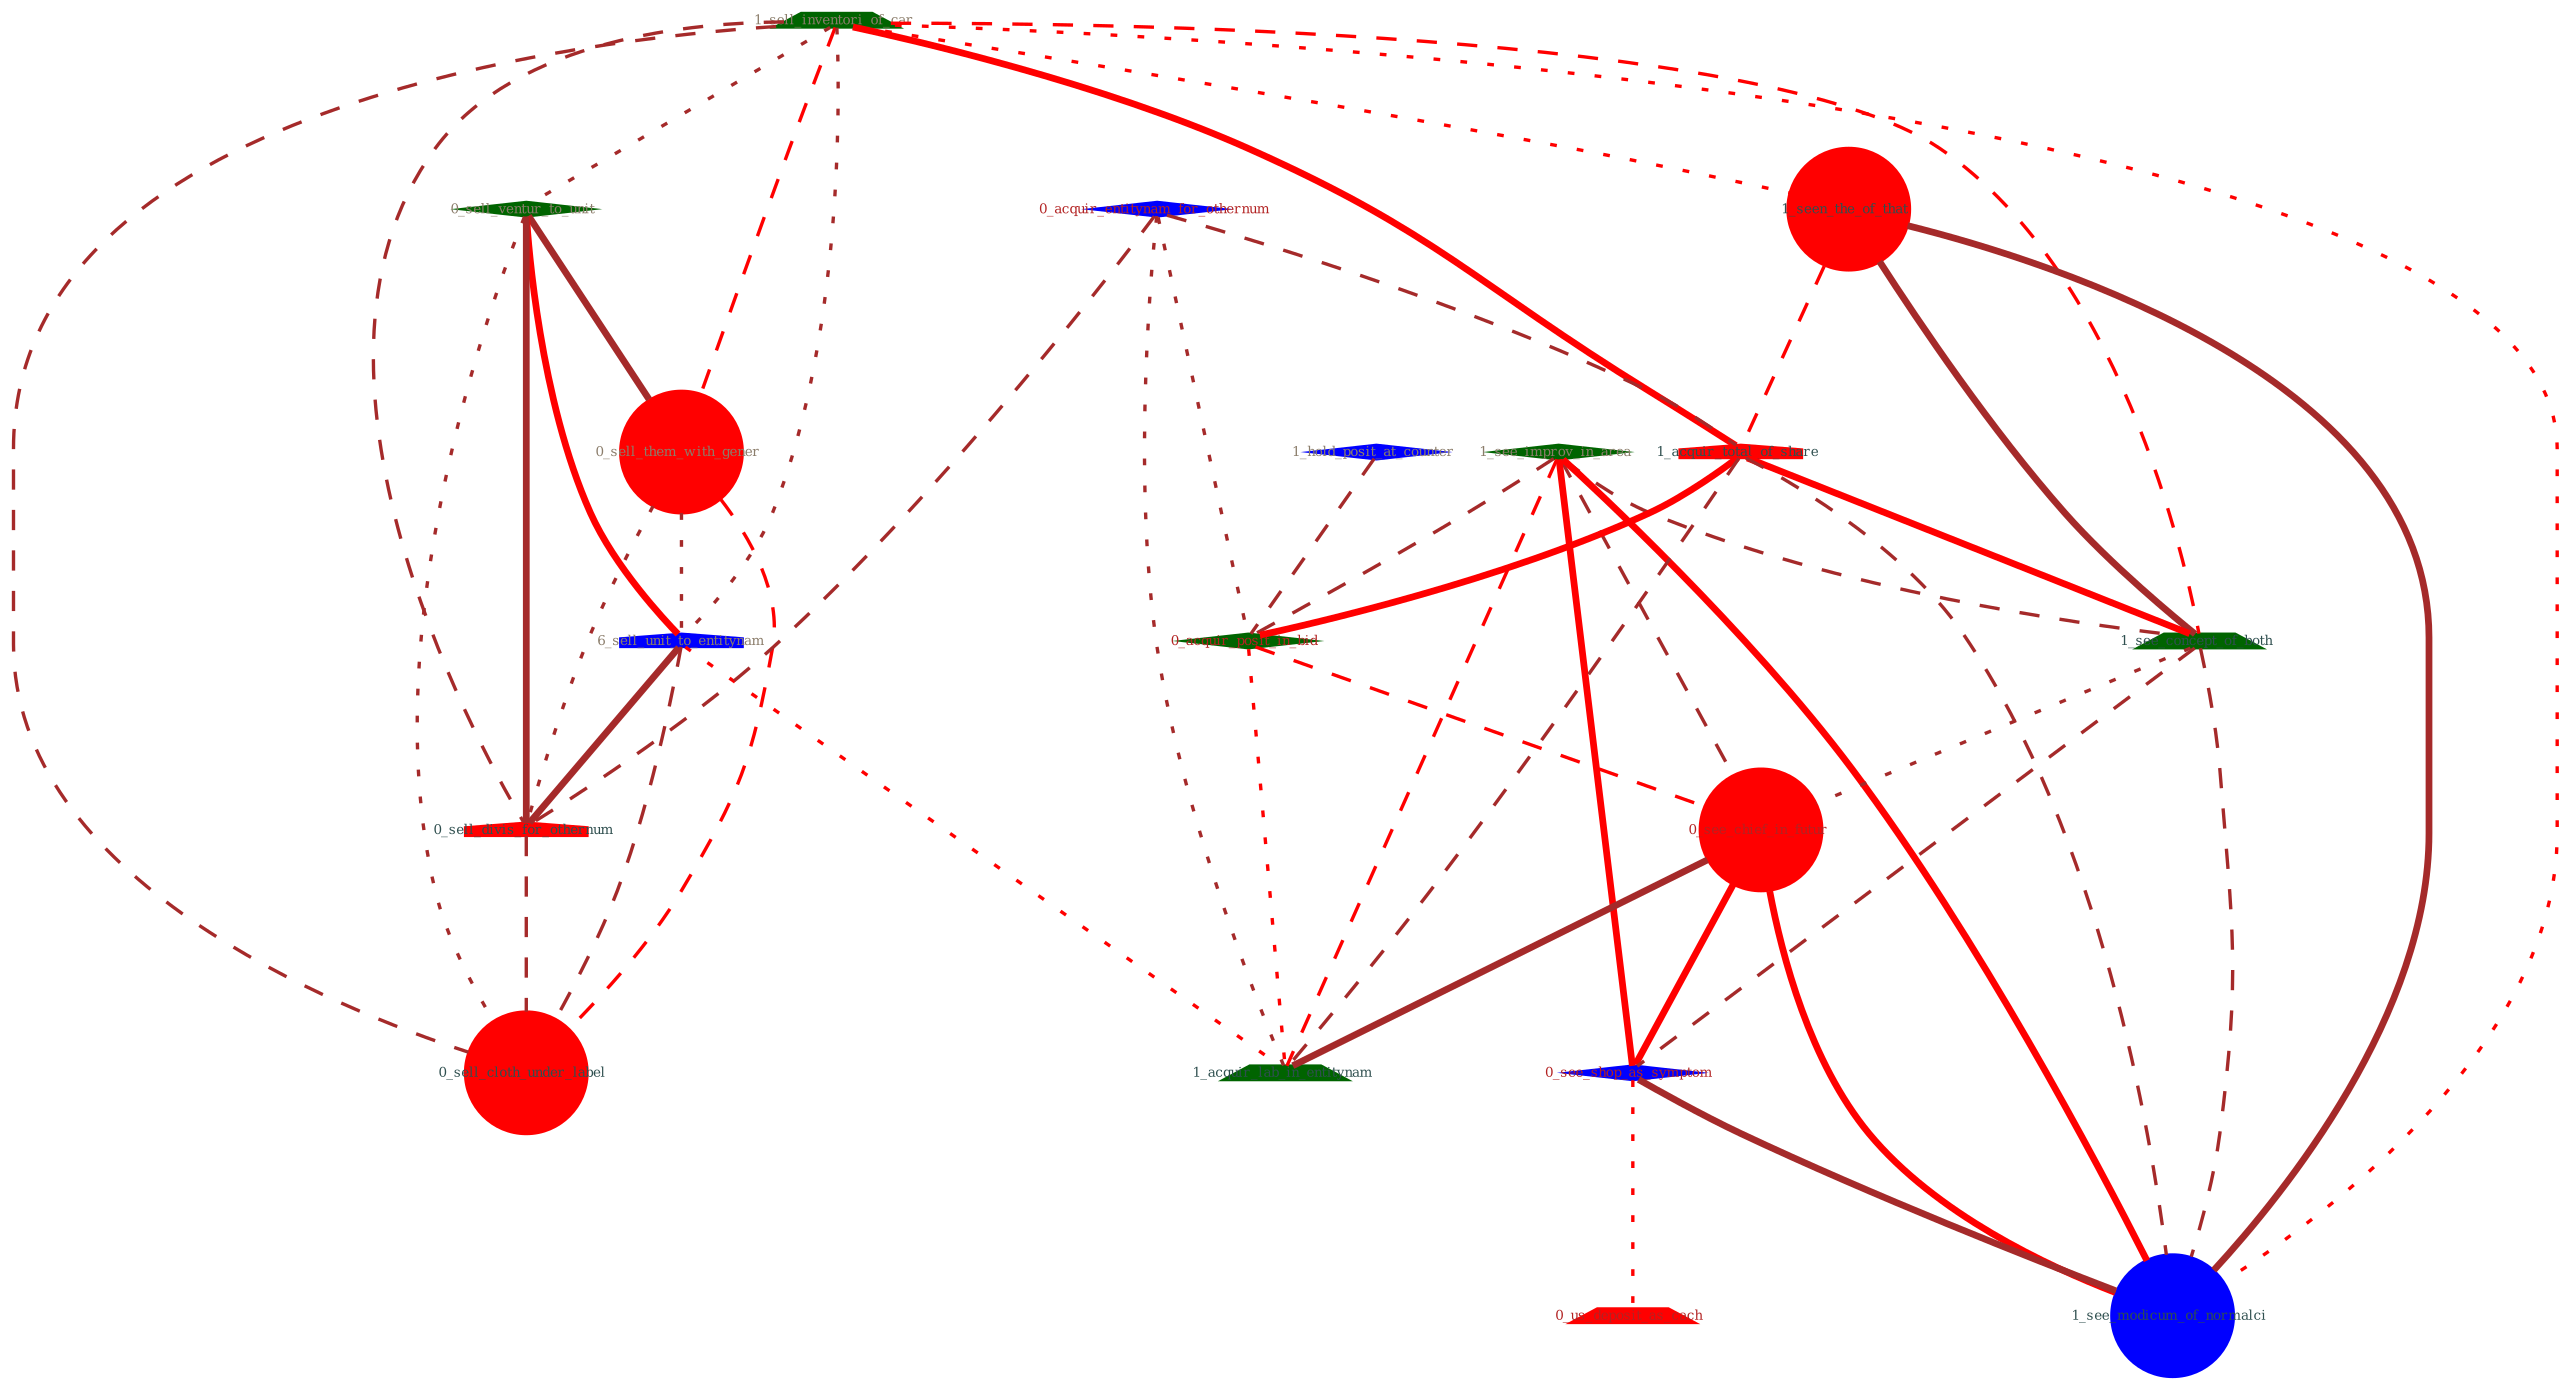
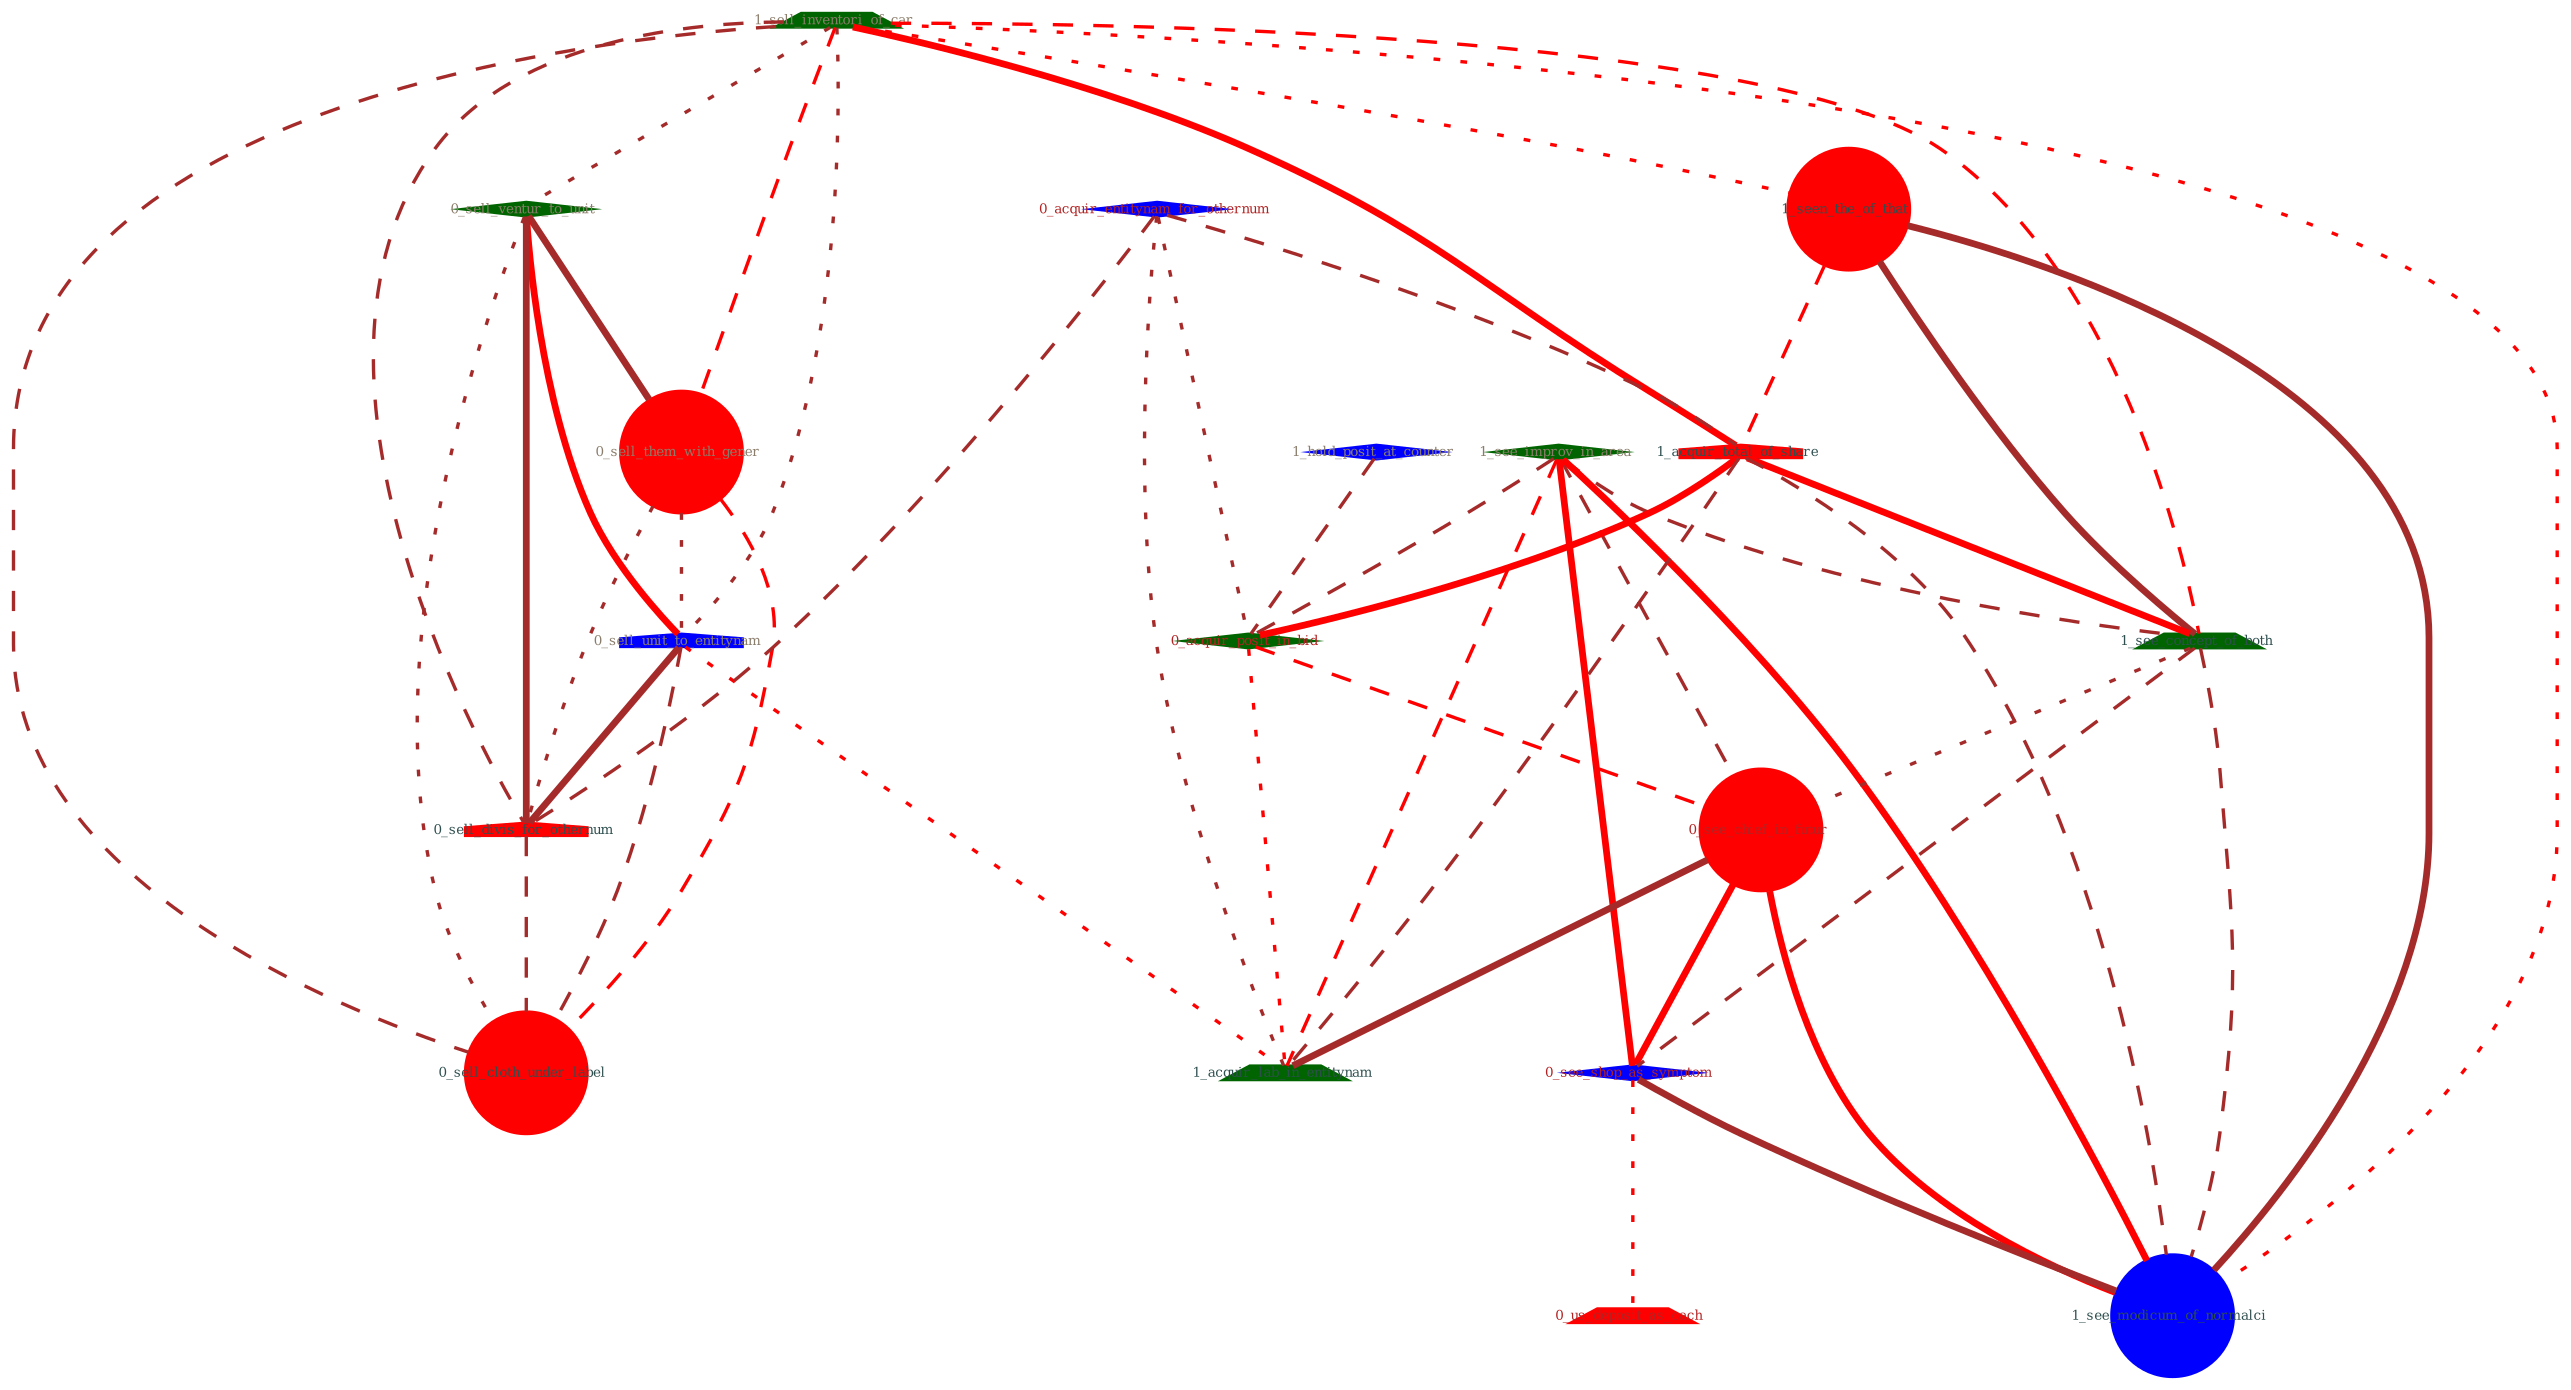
node "6_sell_unit_to_entitynam": label "6_sell_unit_to_entitynam" -> "0_sell_unit_to_entitynam"
